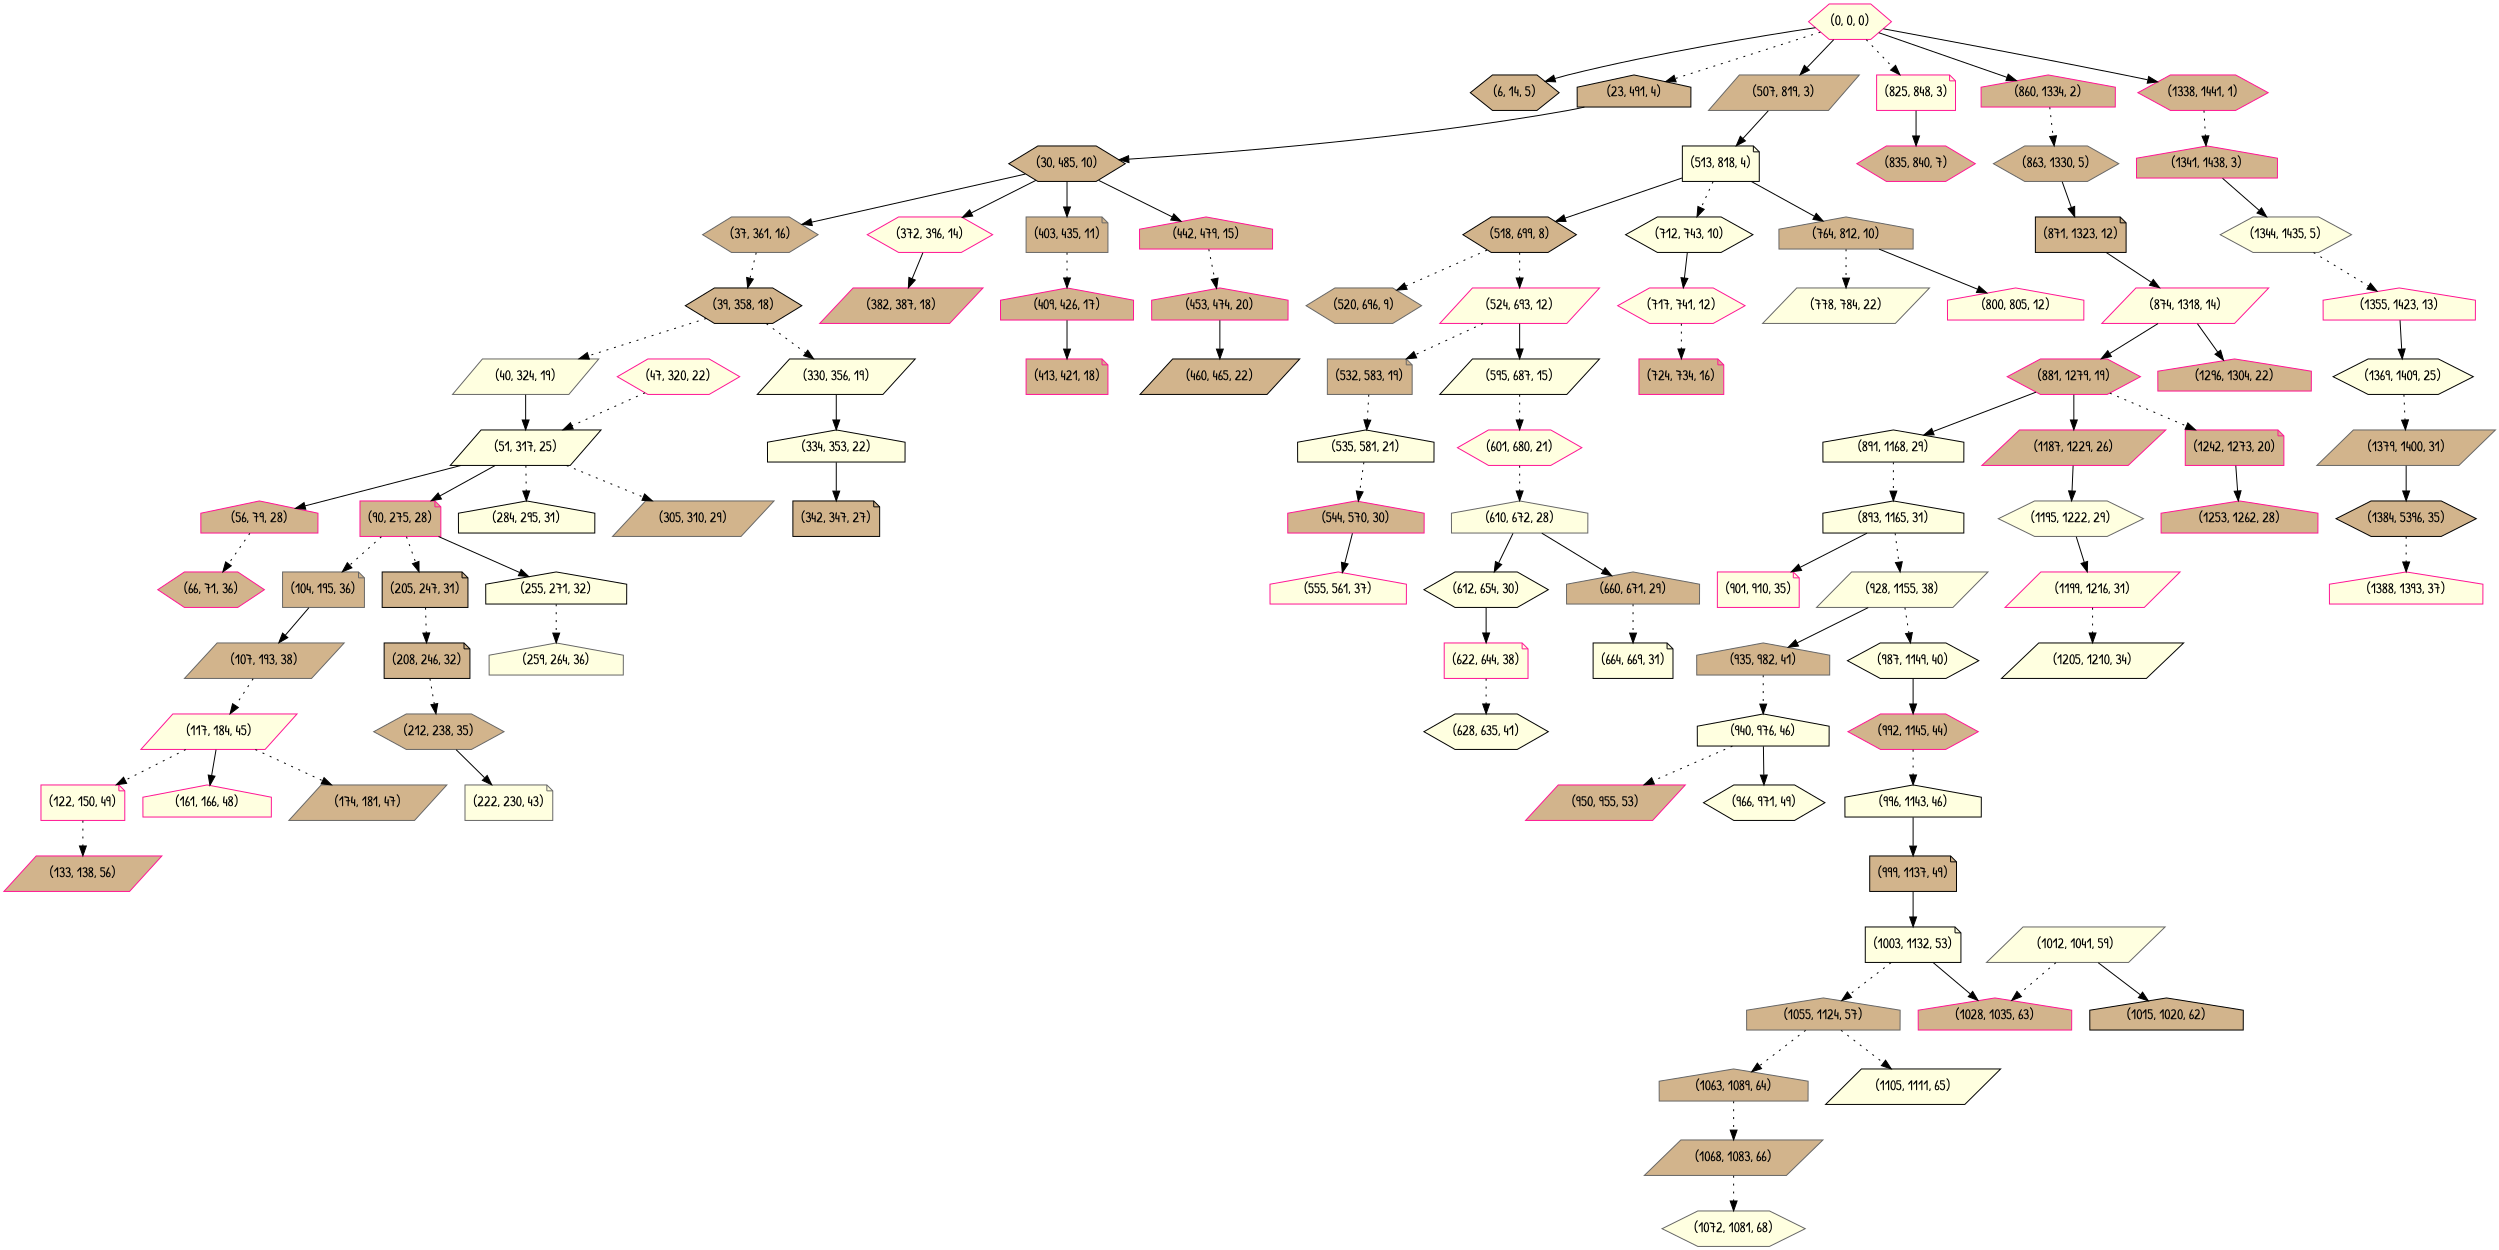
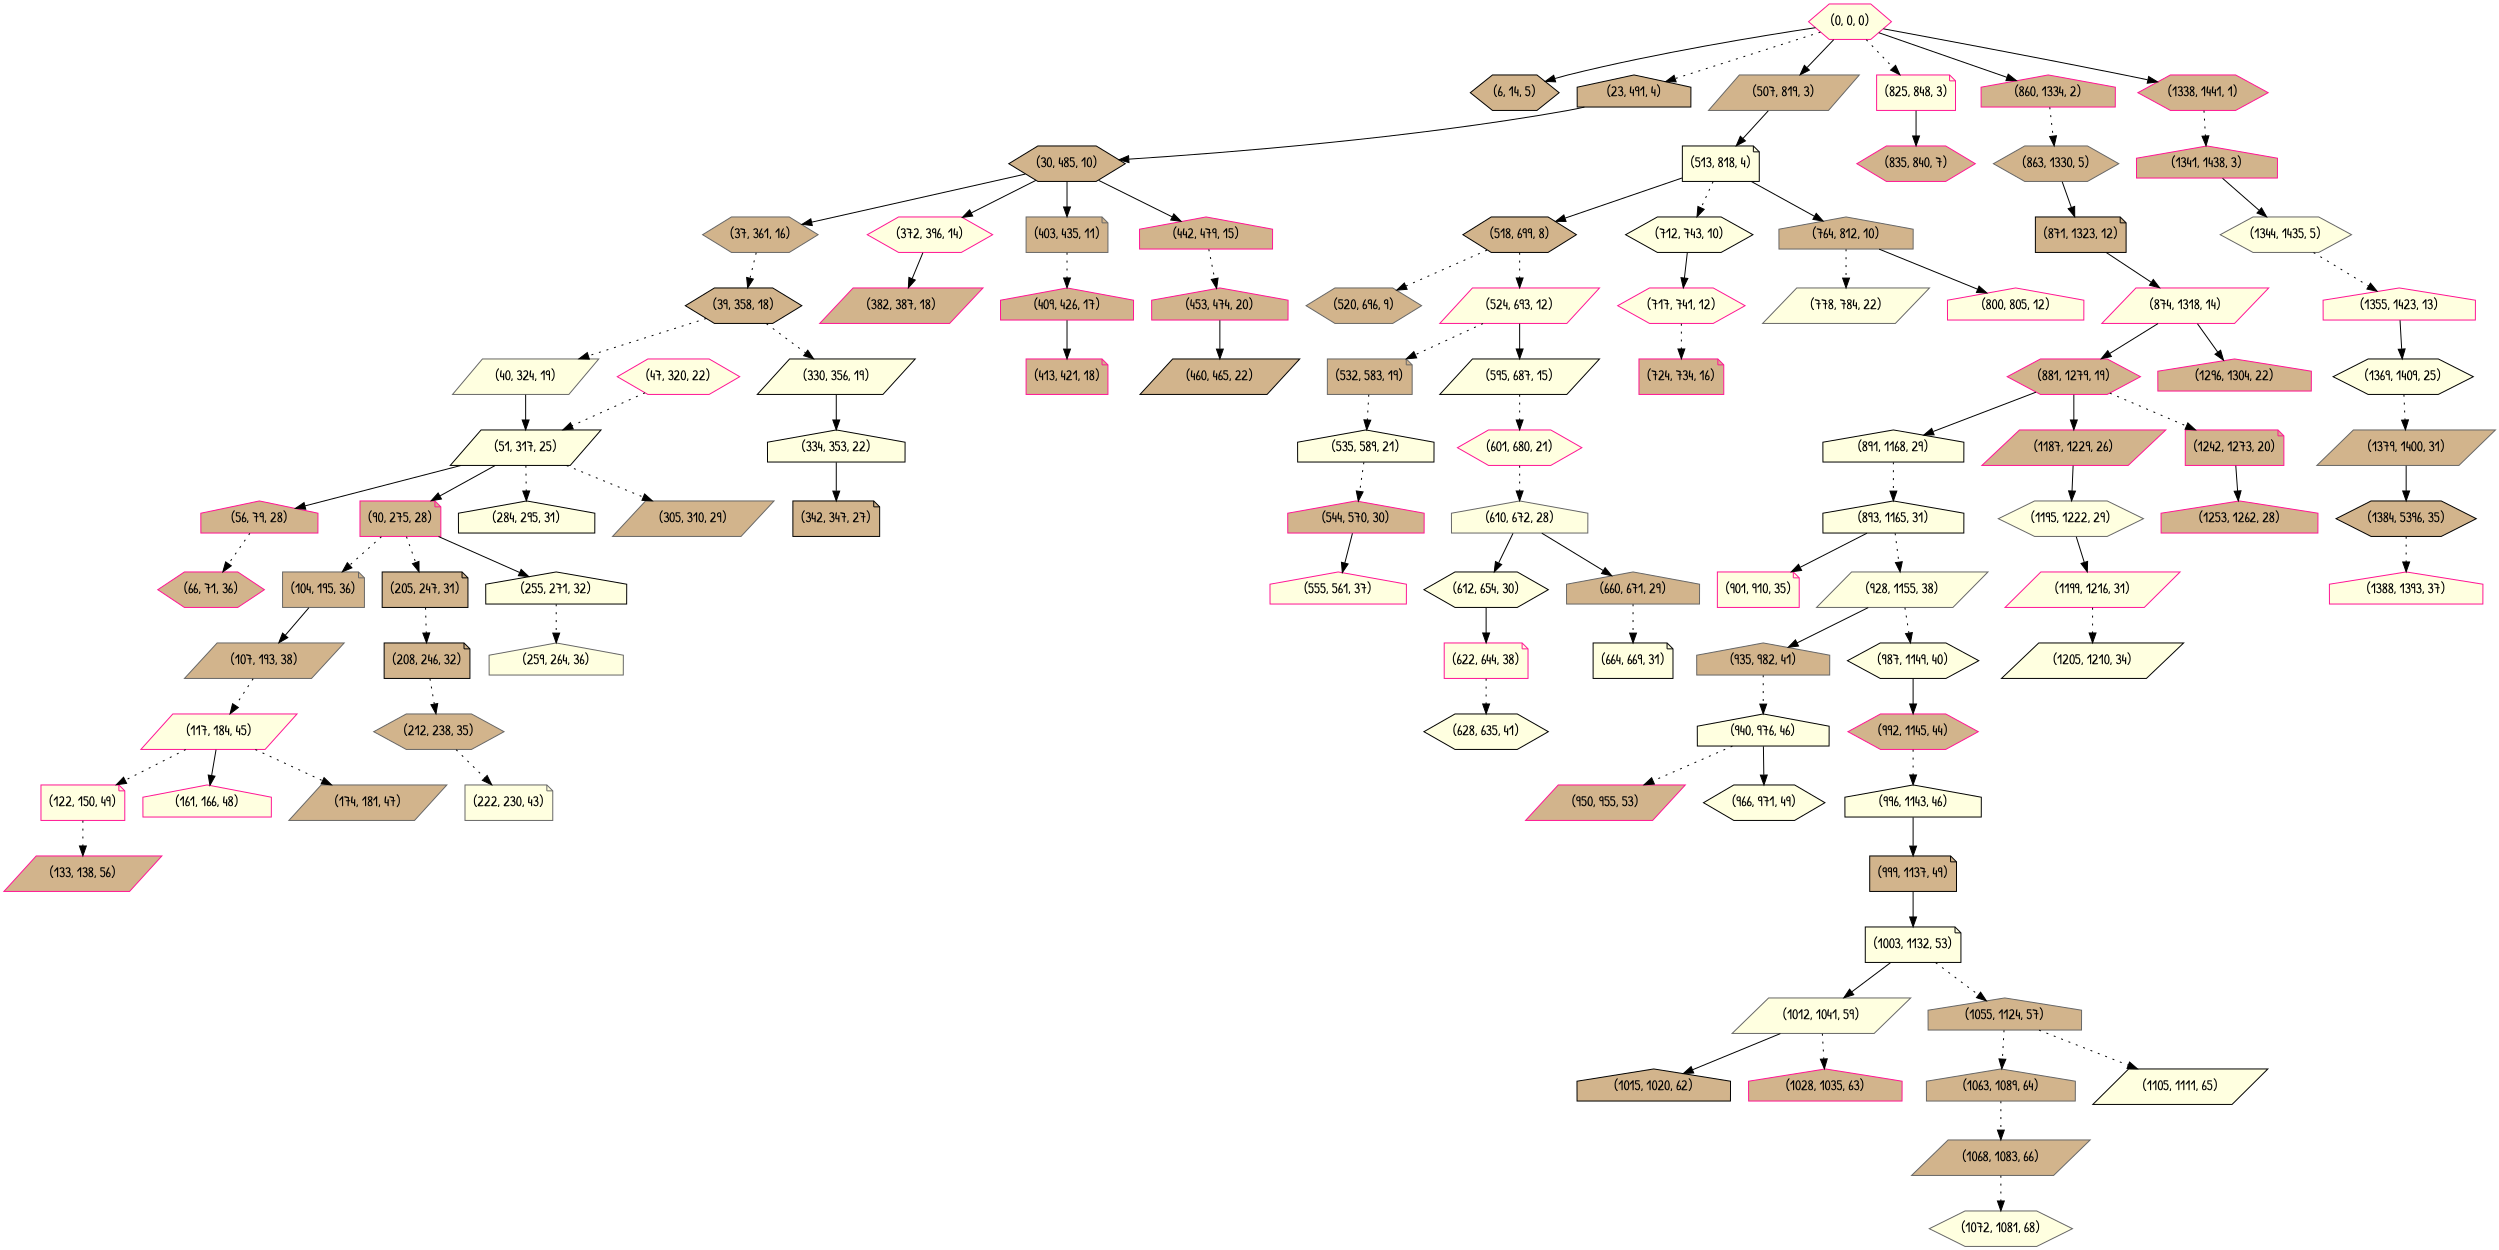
node "(535, 581, 21)": label "(535, 581, 21)" -> "(535, 589, 21)"
edge "(212, 238, 35)" -> "(222, 230, 43)": style solid -> dotted
edge "(1003, 1132, 53)" -> "(1028, 1035, 63)": now "(1003, 1132, 53)" -> "(1012, 1041, 59)"
